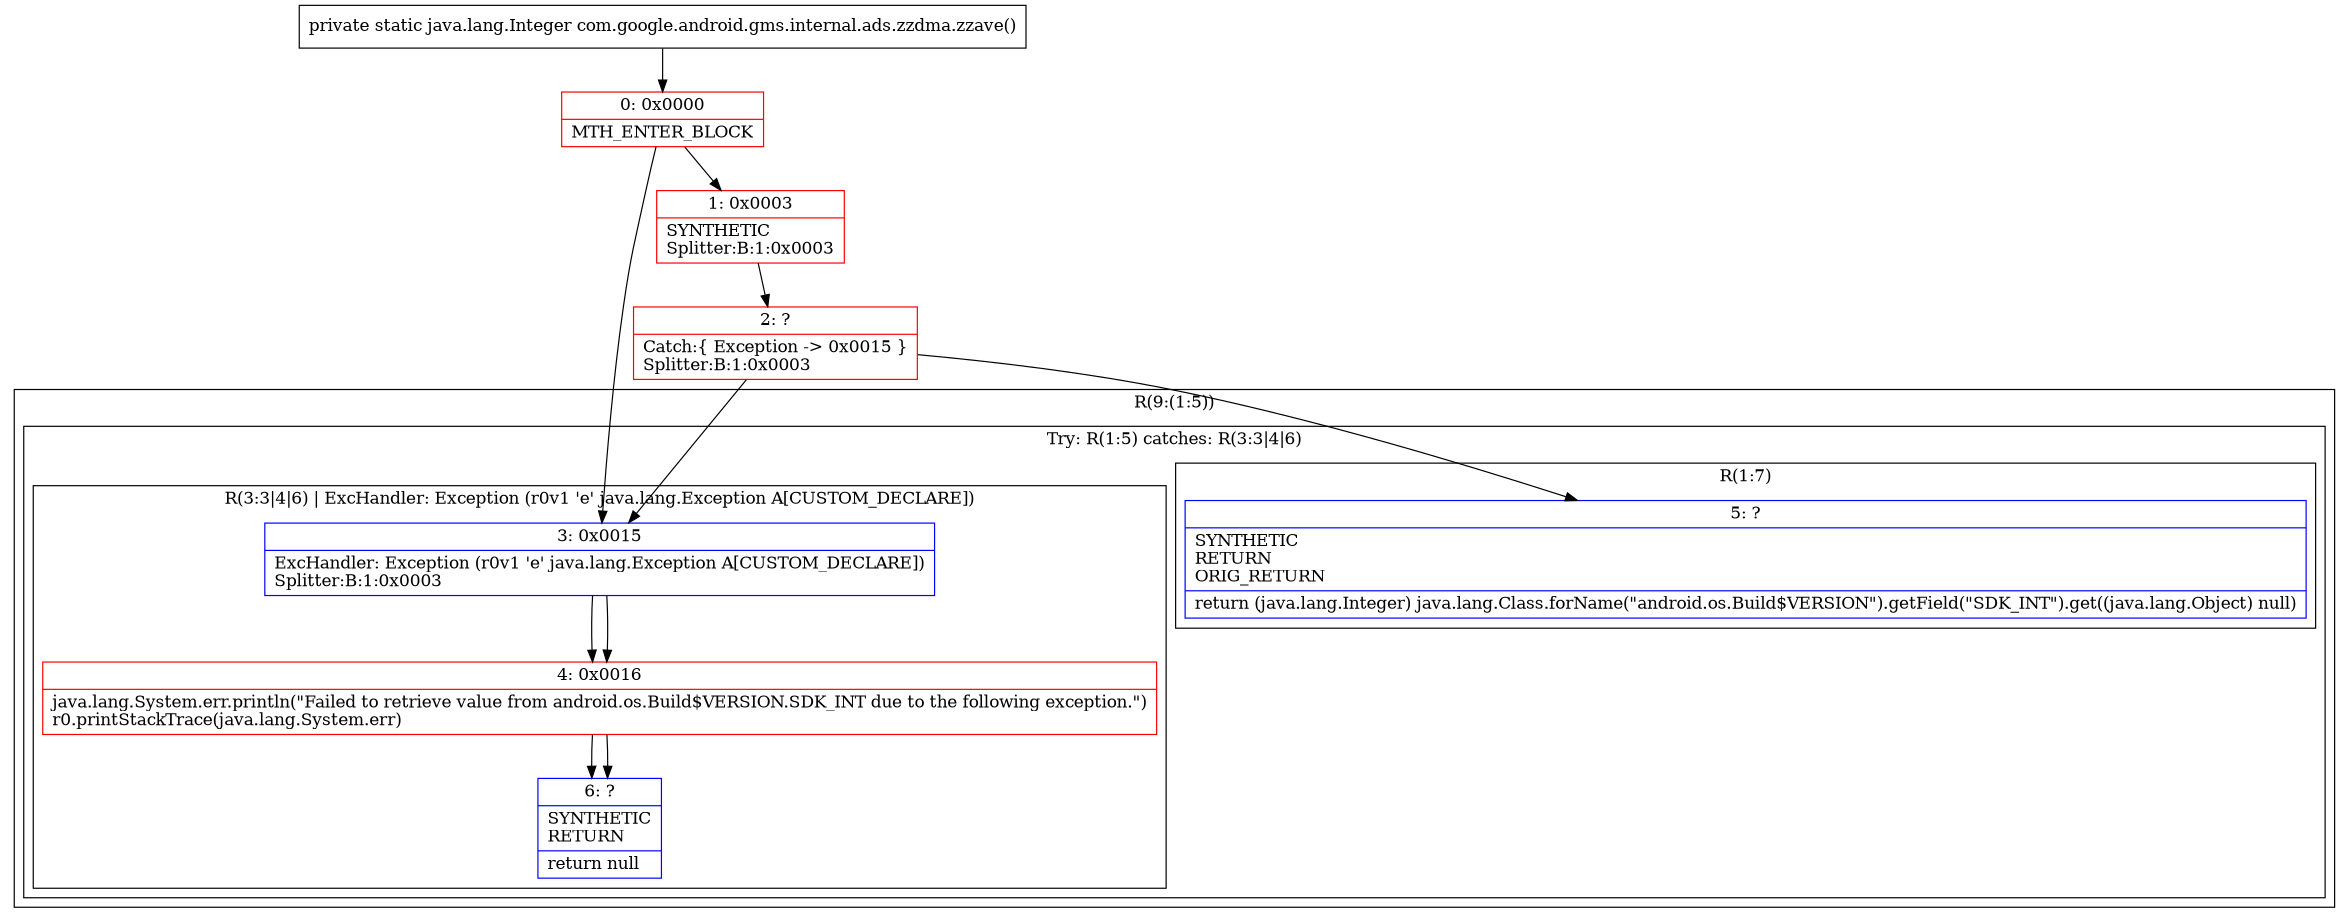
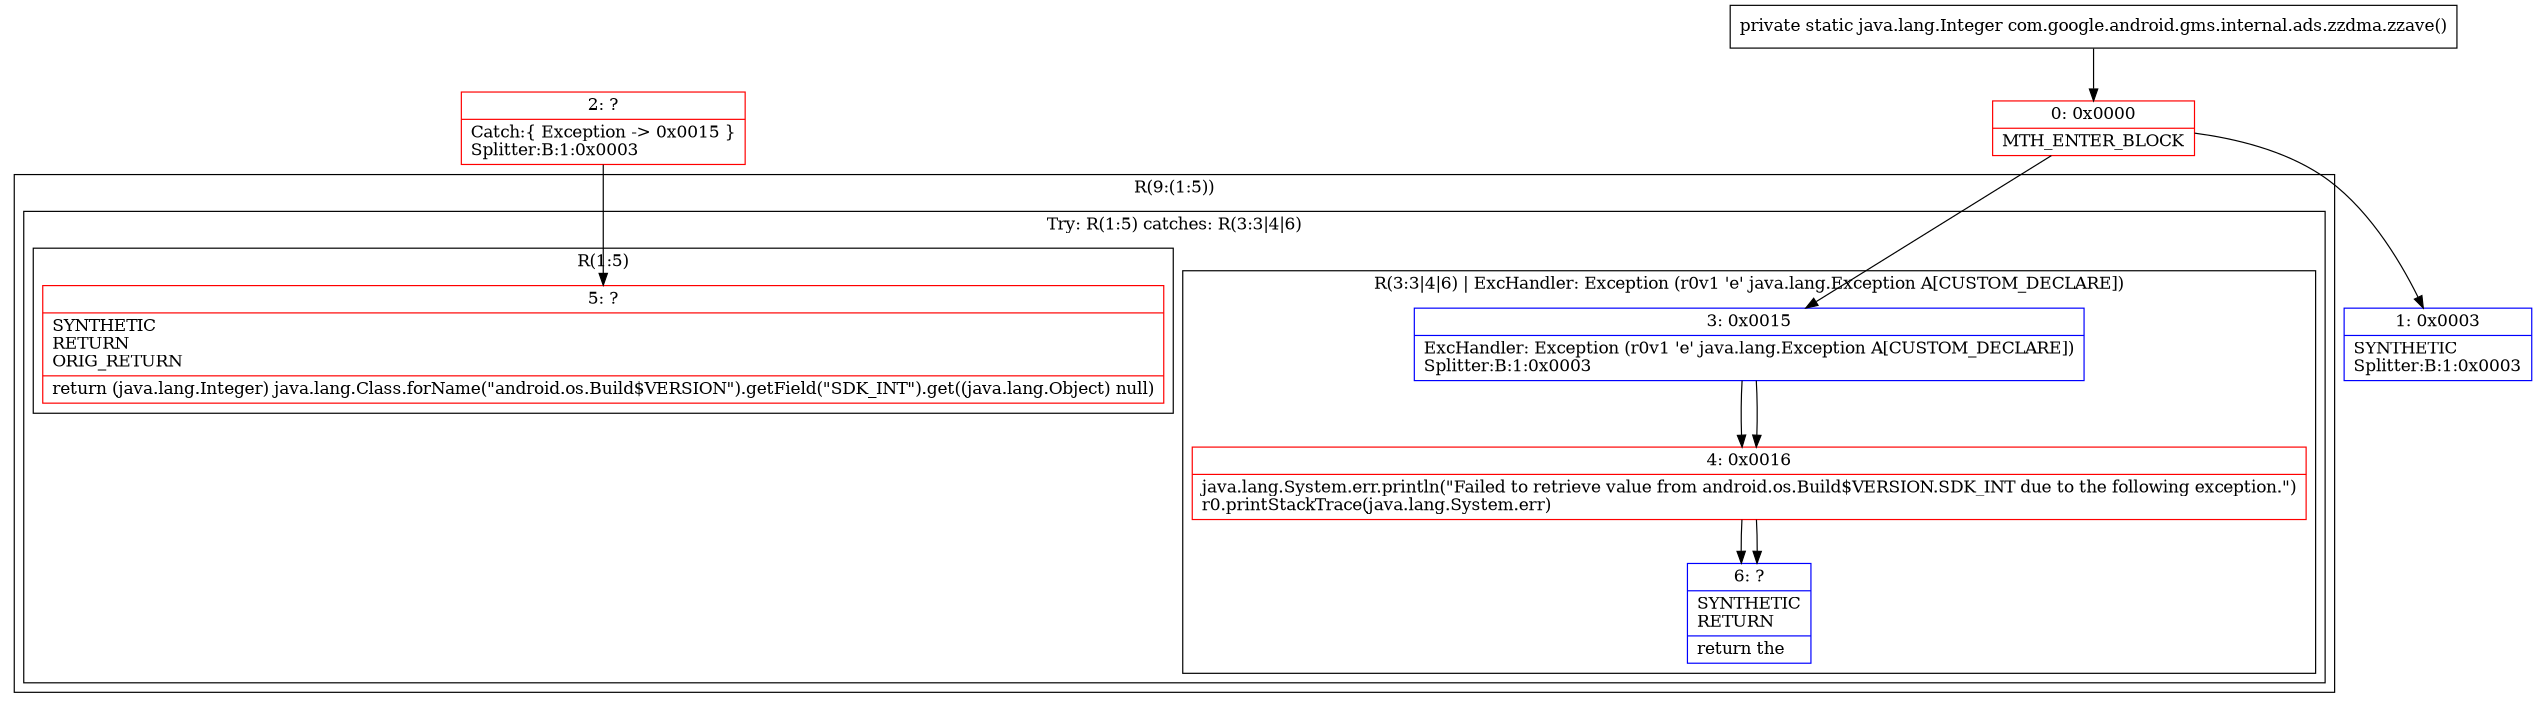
node "1: 0x0003": color red -> blue
edge "1: 0x0003" -> "2: ?": removed
edge "2: ?" -> "3: 0x0015": removed
cluster "R(1:7)": label "R(1:7)" -> "R(1:5)"
node "5: ?": color blue -> red
node "6: ?": text "return null" -> "return the"
